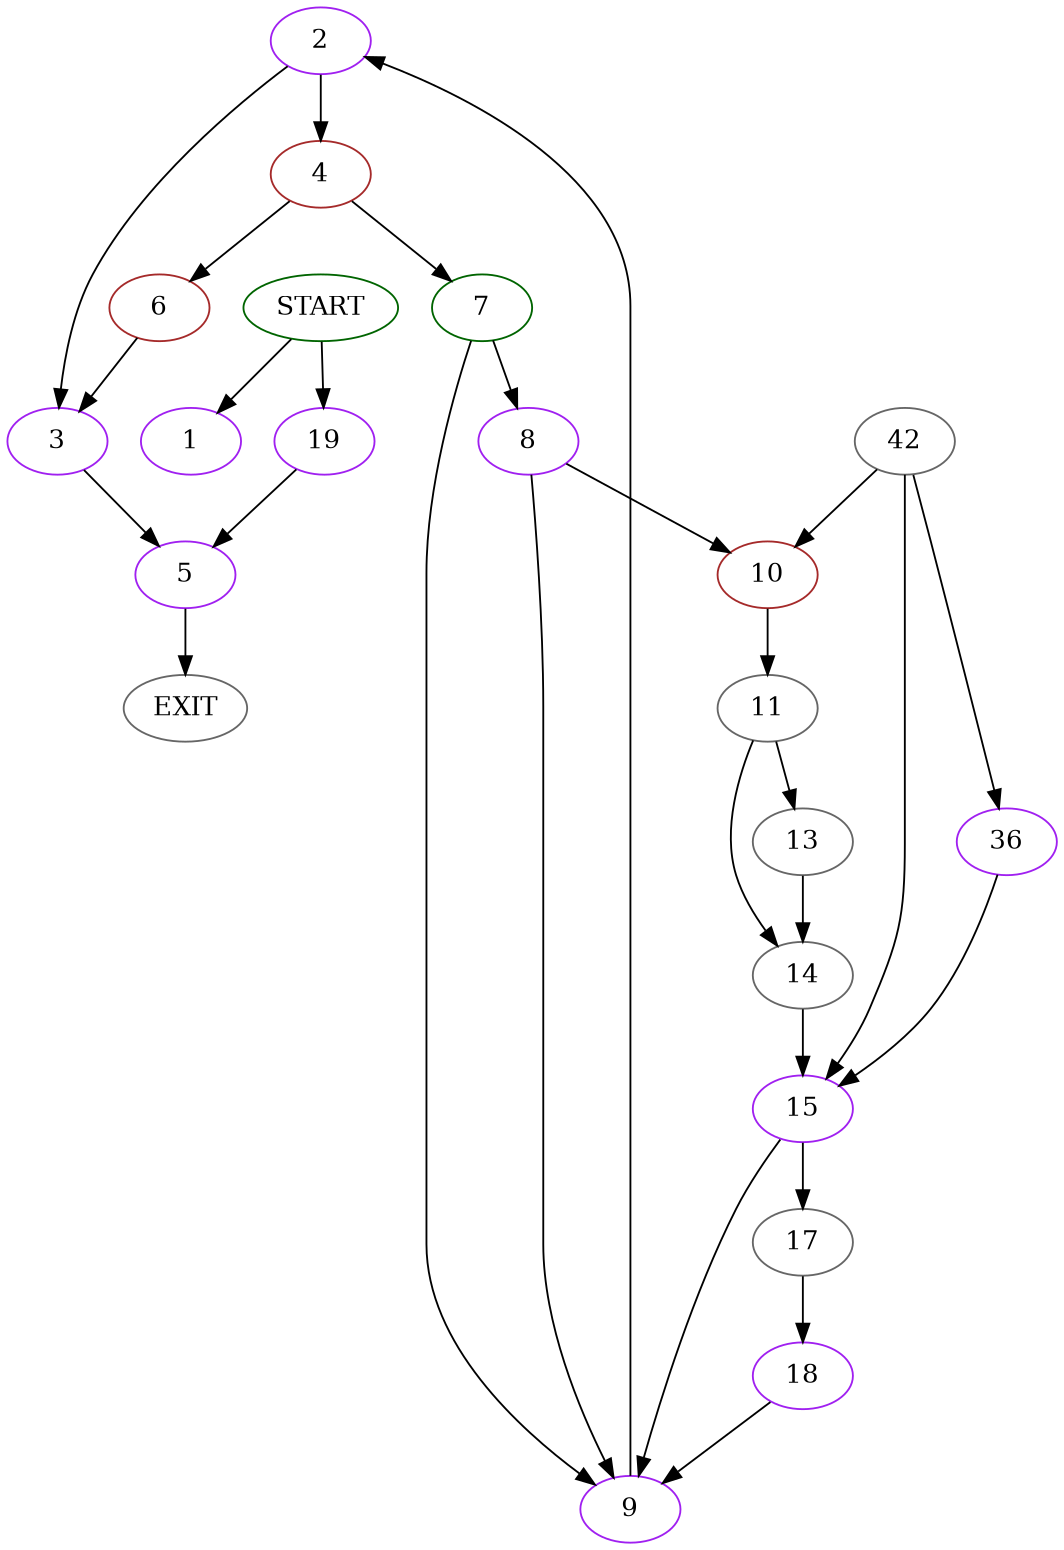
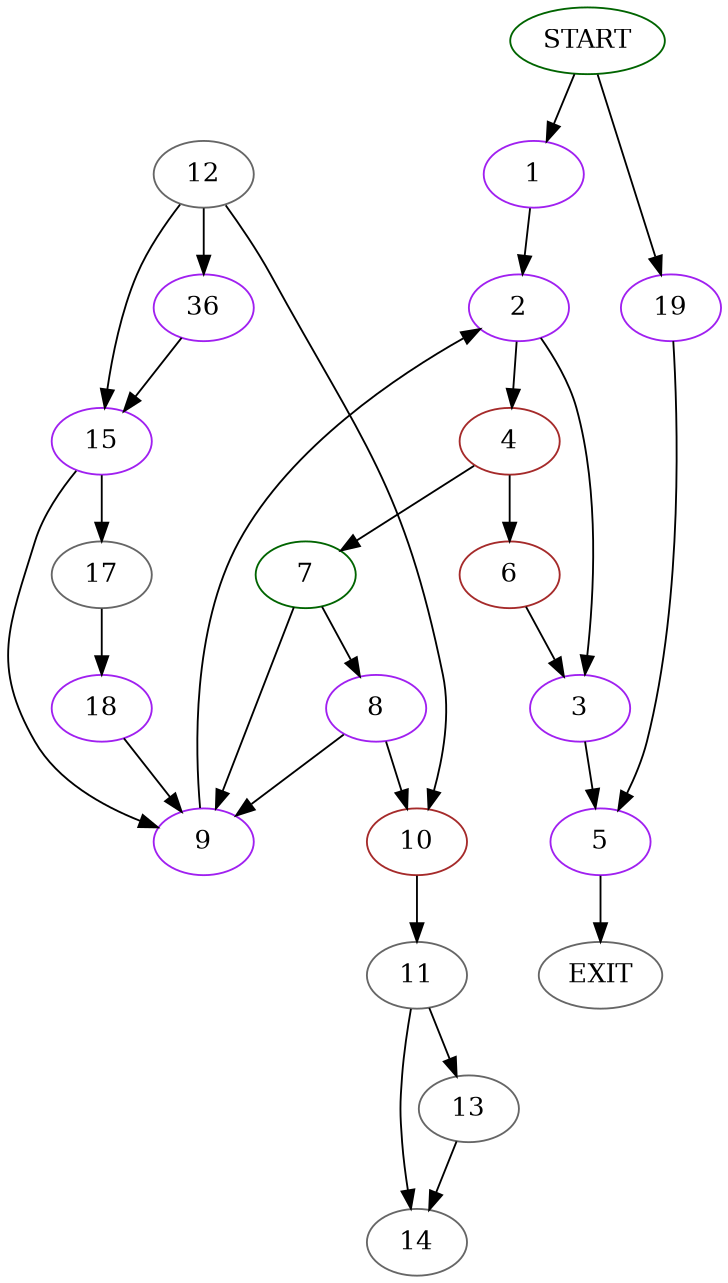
edge "1" -> "2": added
node "42": label "42" -> "12"
edge "14" -> "15": removed
